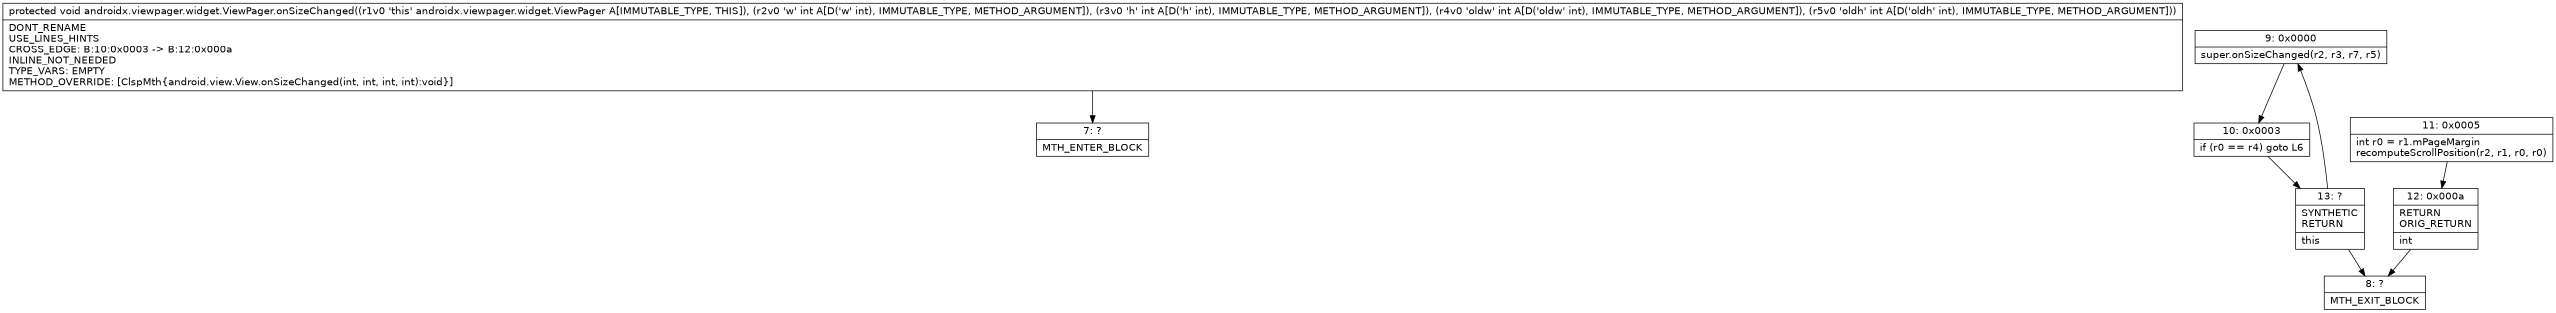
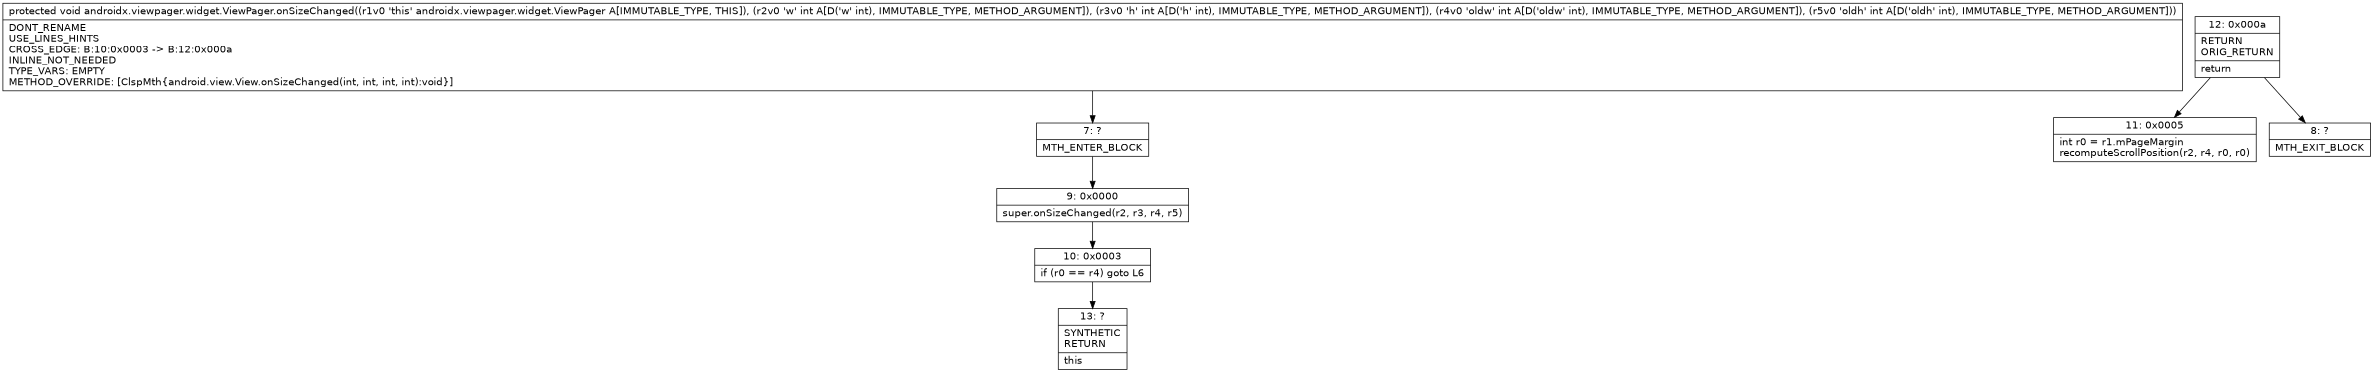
node "9: 0x0000": text "super.onSizeChanged(r2, r3, r7, r5)" -> "super.onSizeChanged(r2, r3, r4, r5)"
edge "13: ?" -> "9: 0x0000": now "7: ?" -> "9: 0x0000"
node "11: 0x0005": text "recomputeScrollPosition(r2, r1, r0, r0)" -> "recomputeScrollPosition(r2, r4, r0, r0)"
edge "11: 0x0005" -> "12: 0x000a": reversed
node "12: 0x000a": text "int" -> "return"
edge "13: ?" -> "8: ?": removed
